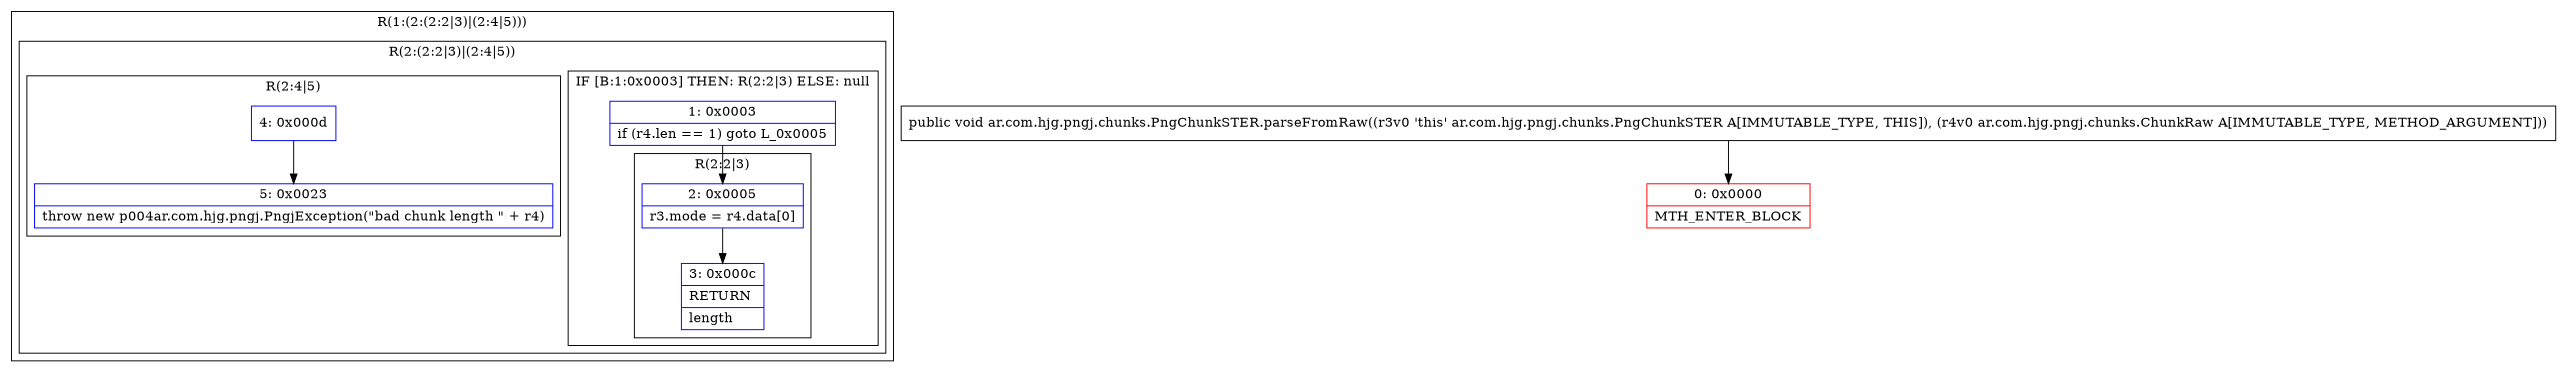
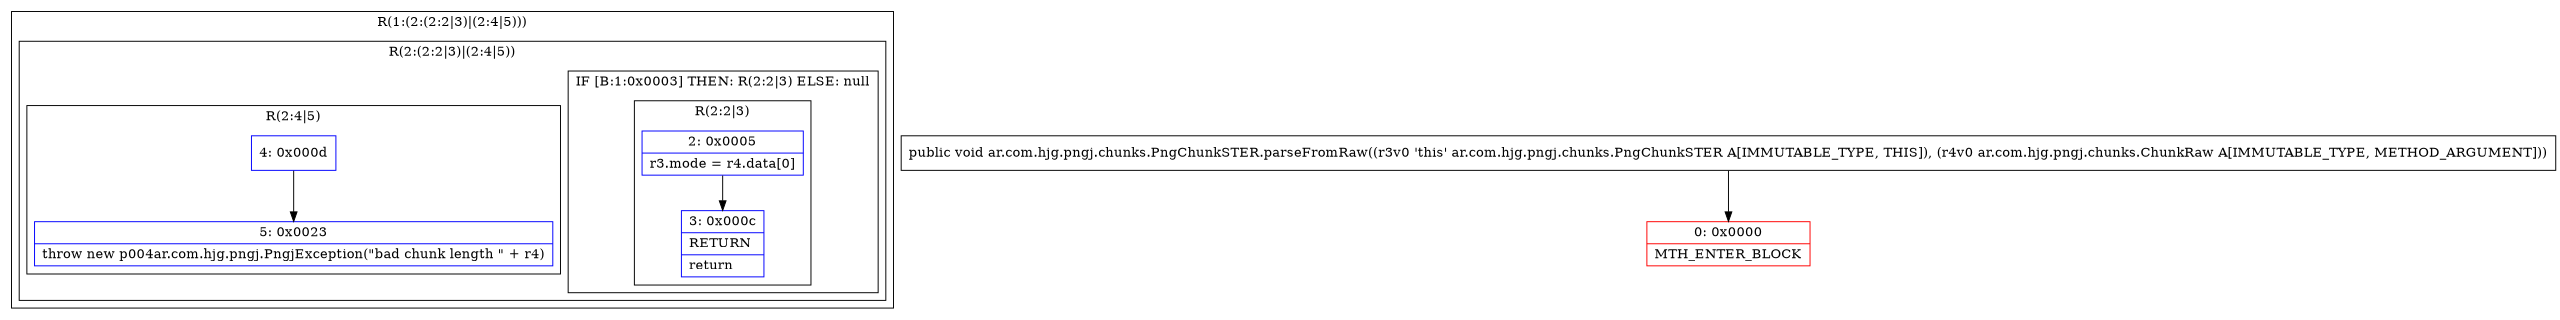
node "1: 0x0003": removed
node "3: 0x000c": text "length" -> "return"
